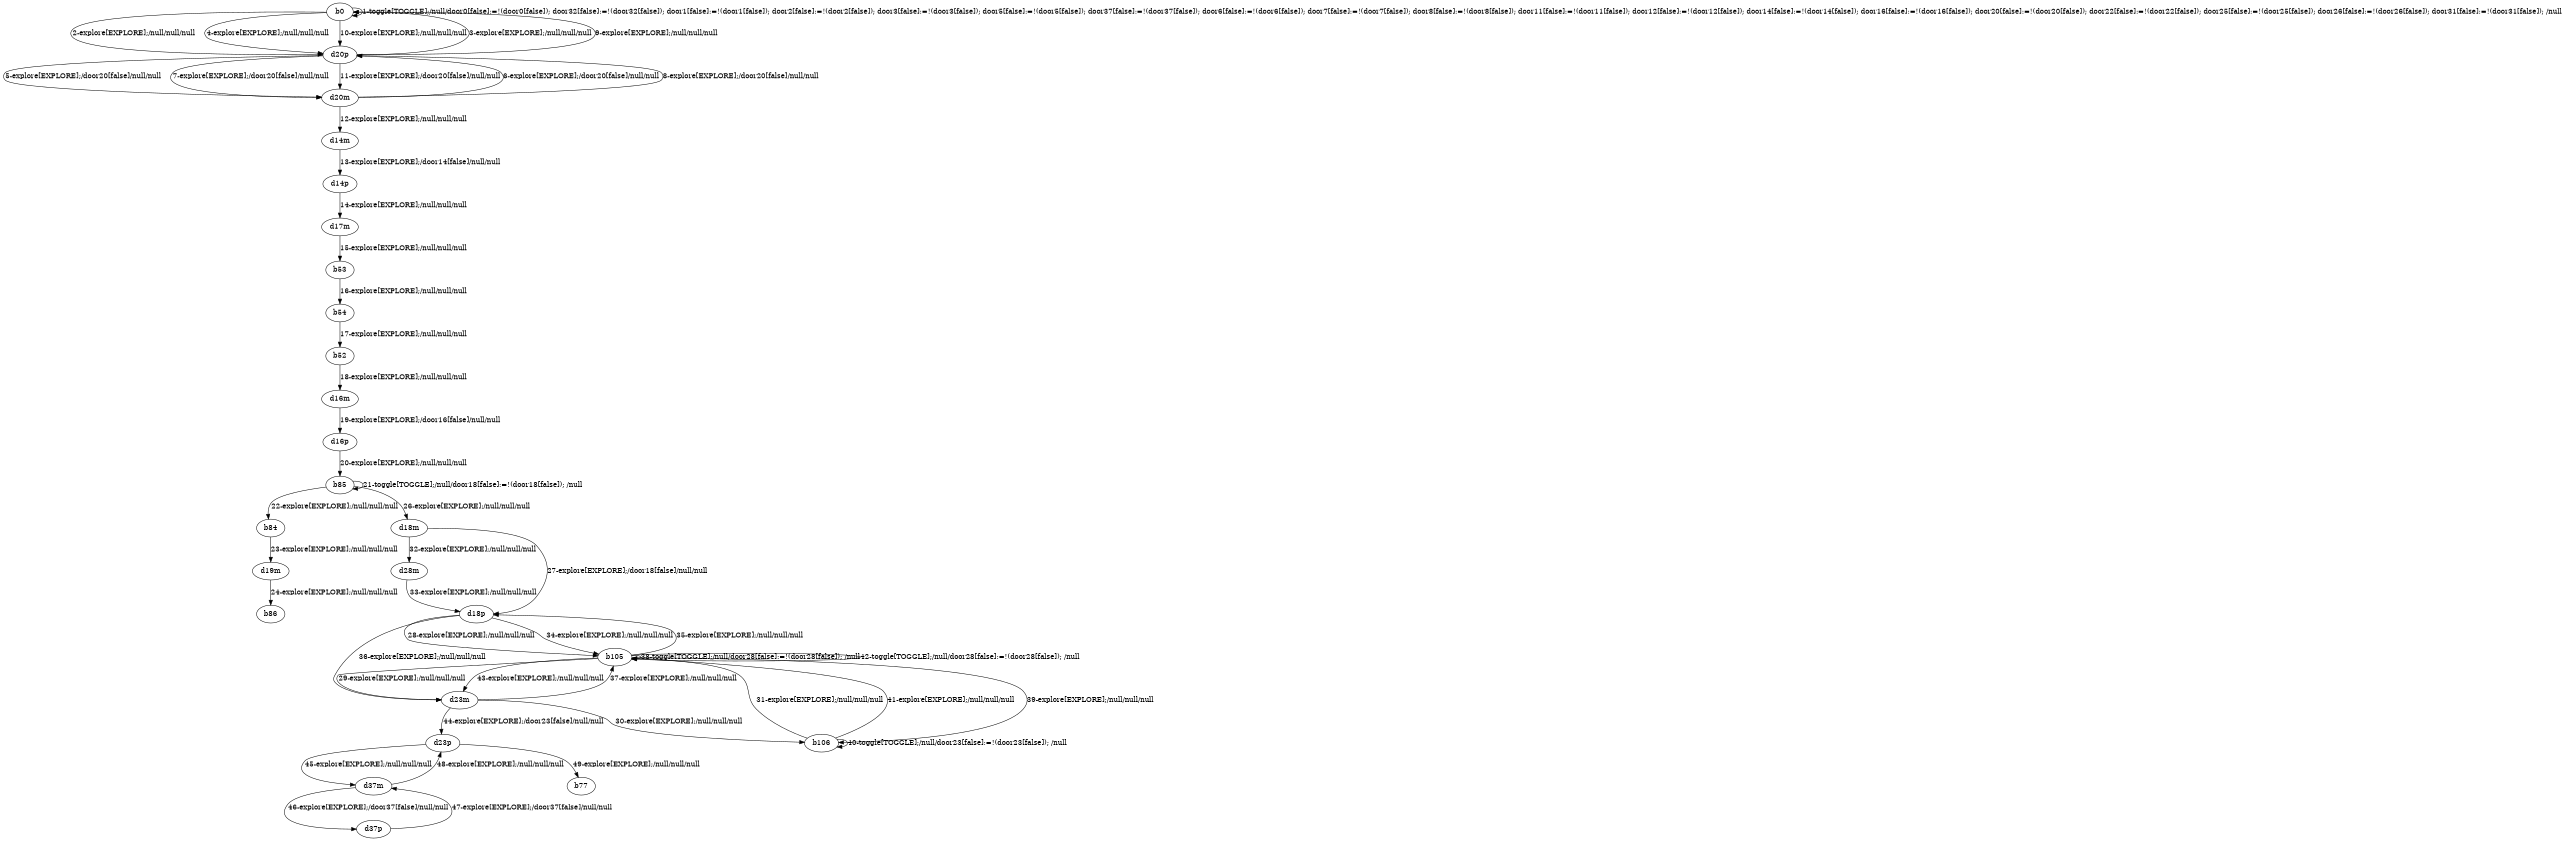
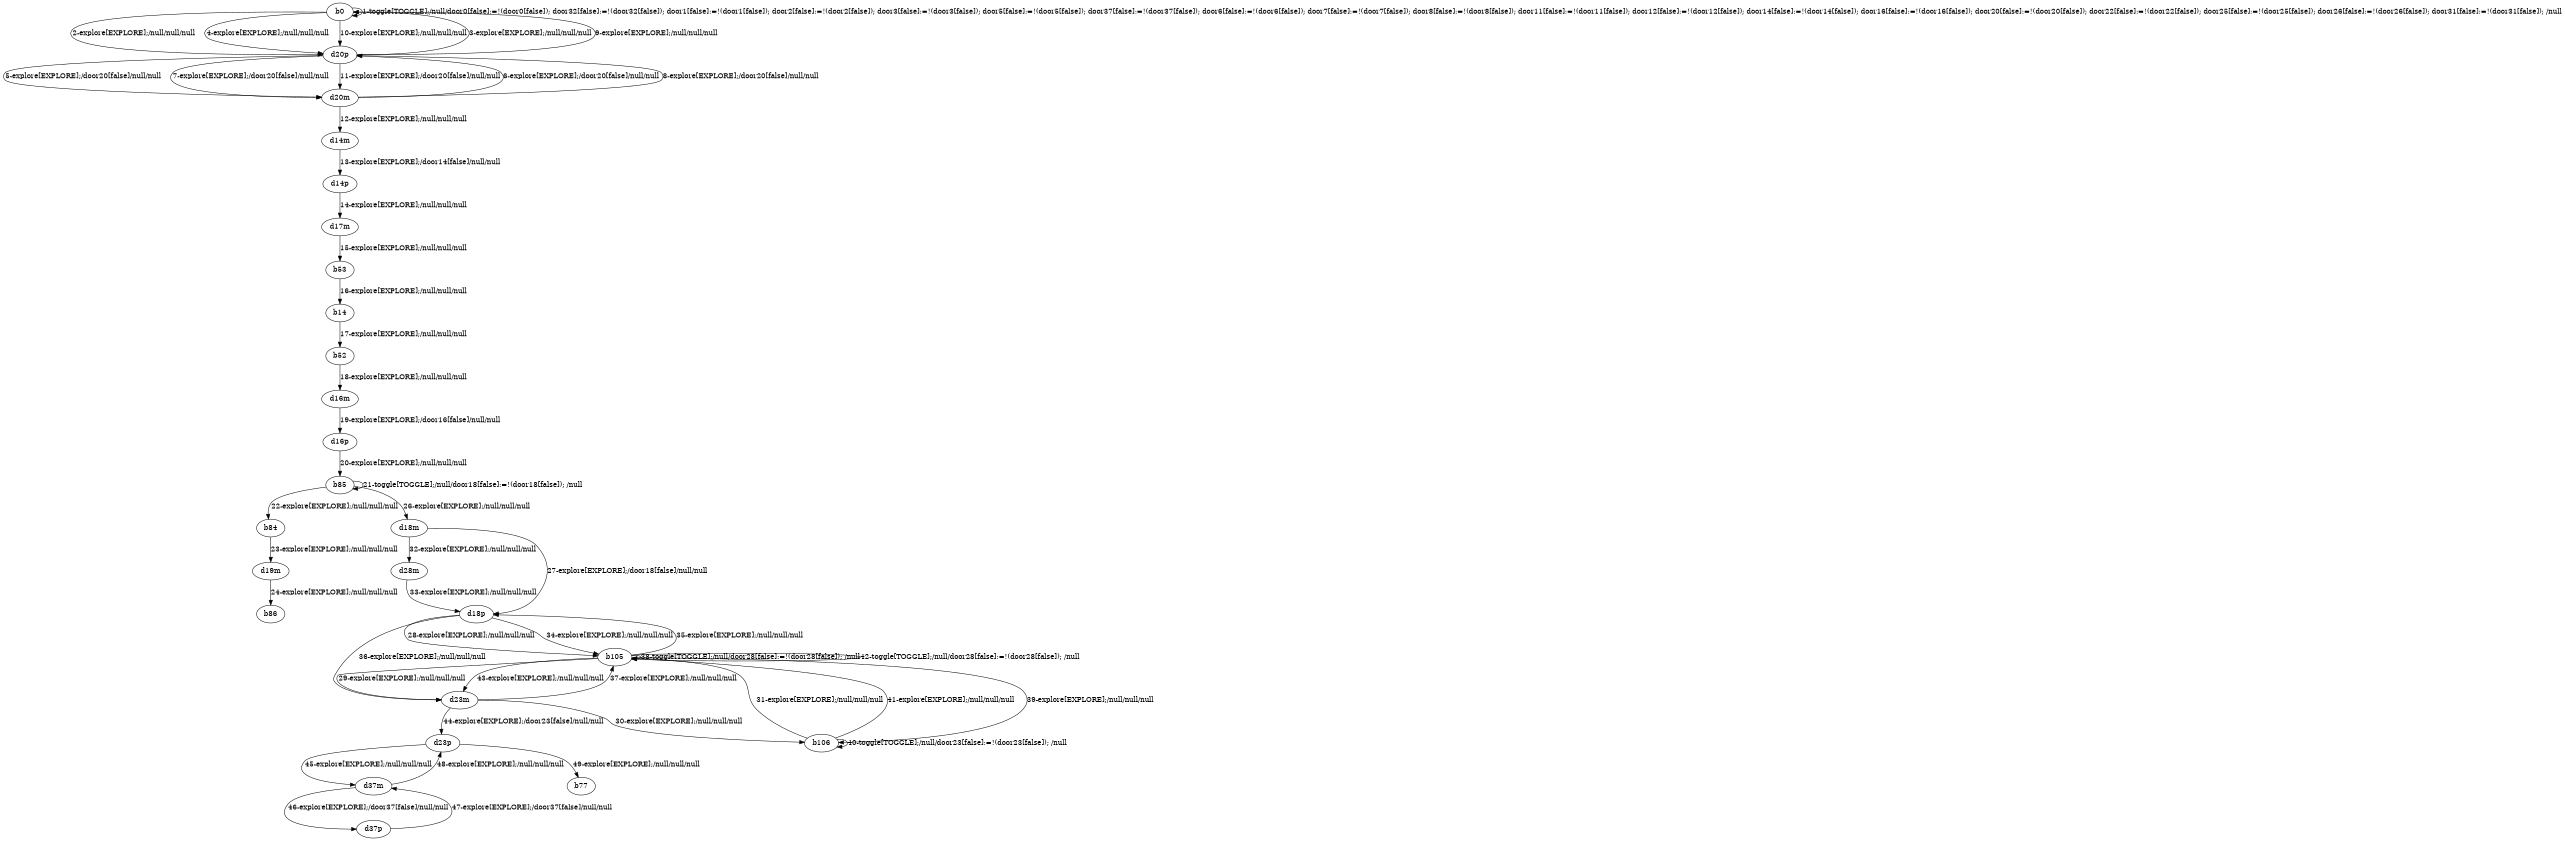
node "b54": label "b54" -> "b14"
